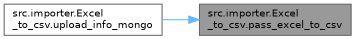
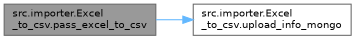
edge "src.importer.Excel _to_csv.upload_info_mongo" -> "src.importer.Excel _to_csv.pass_excel_to_csv": reversed
